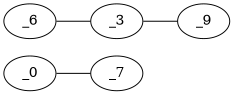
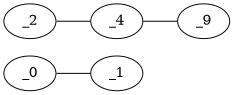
node "_6": label "_6" -> "_2"
node "_3": label "_3" -> "_4"
node "_7": label "_7" -> "_1"
